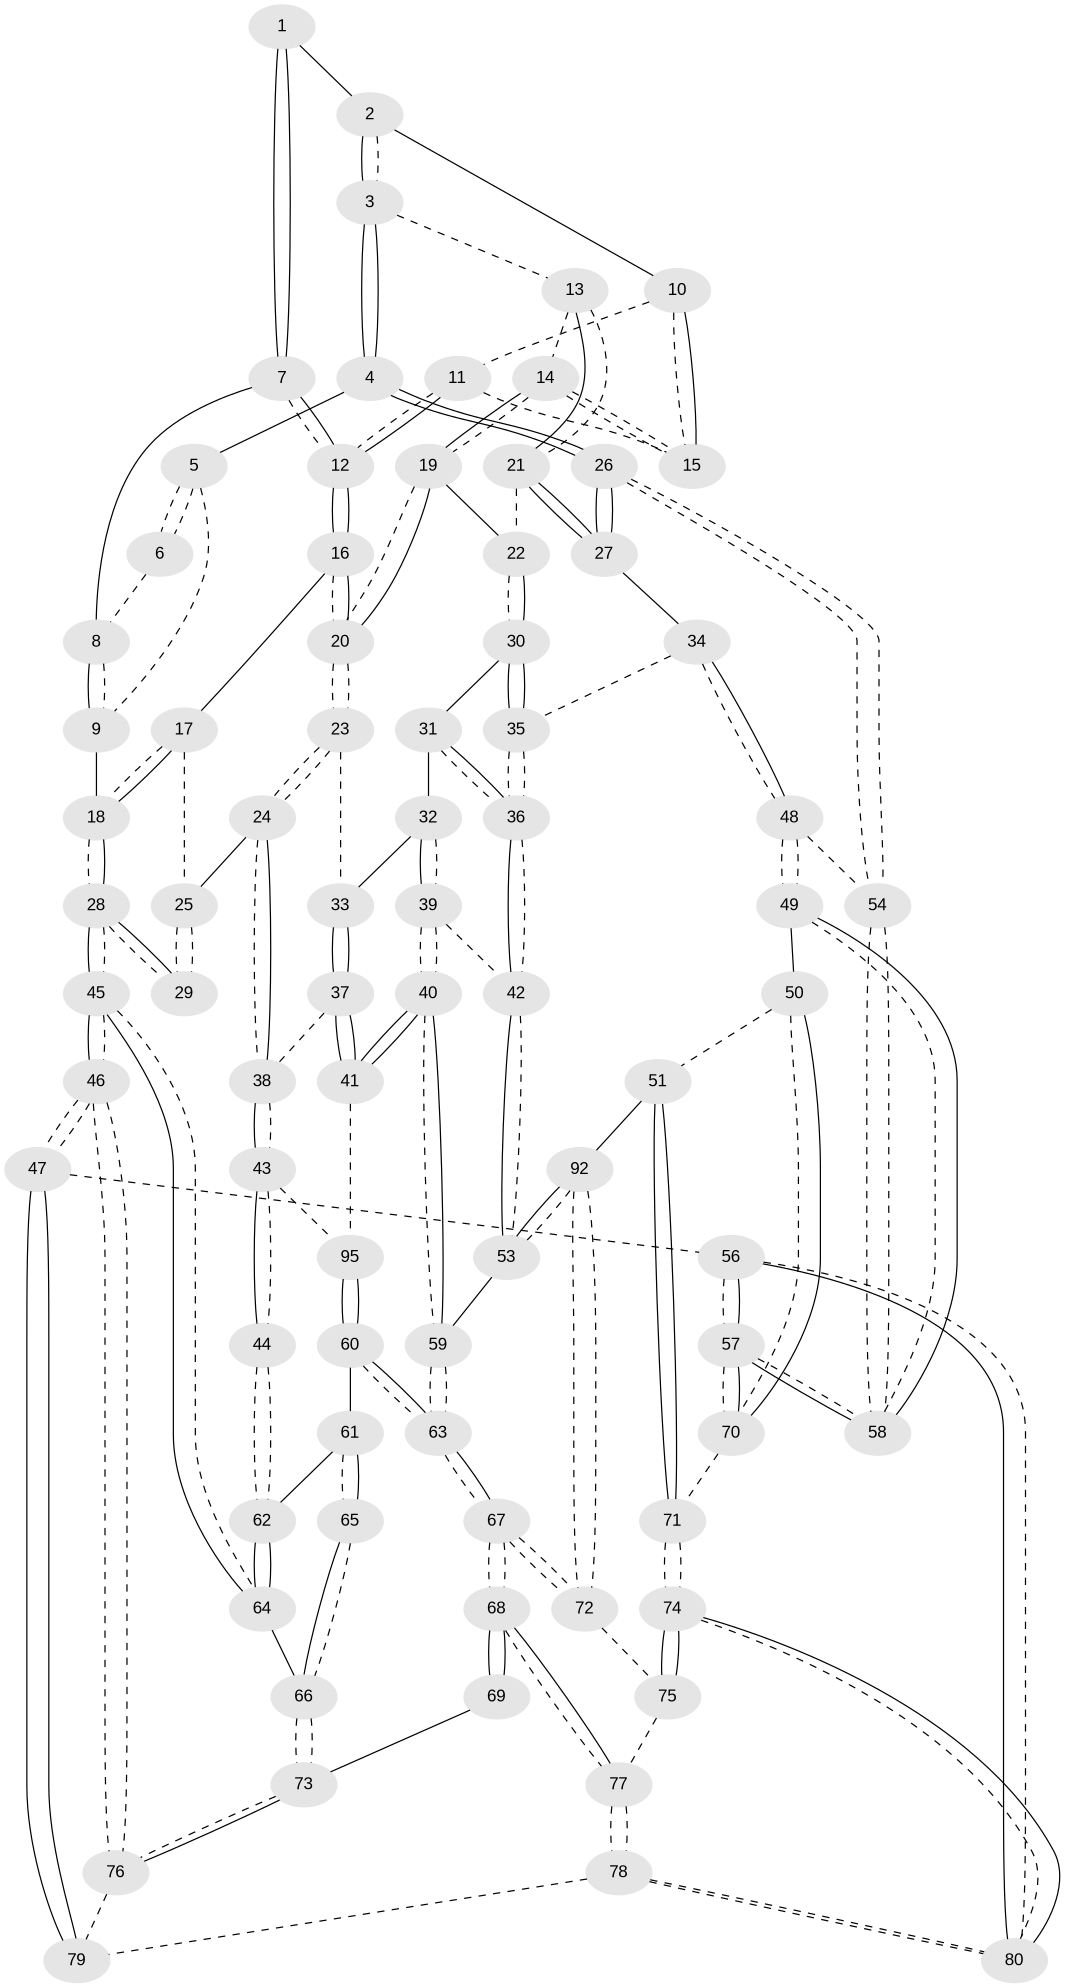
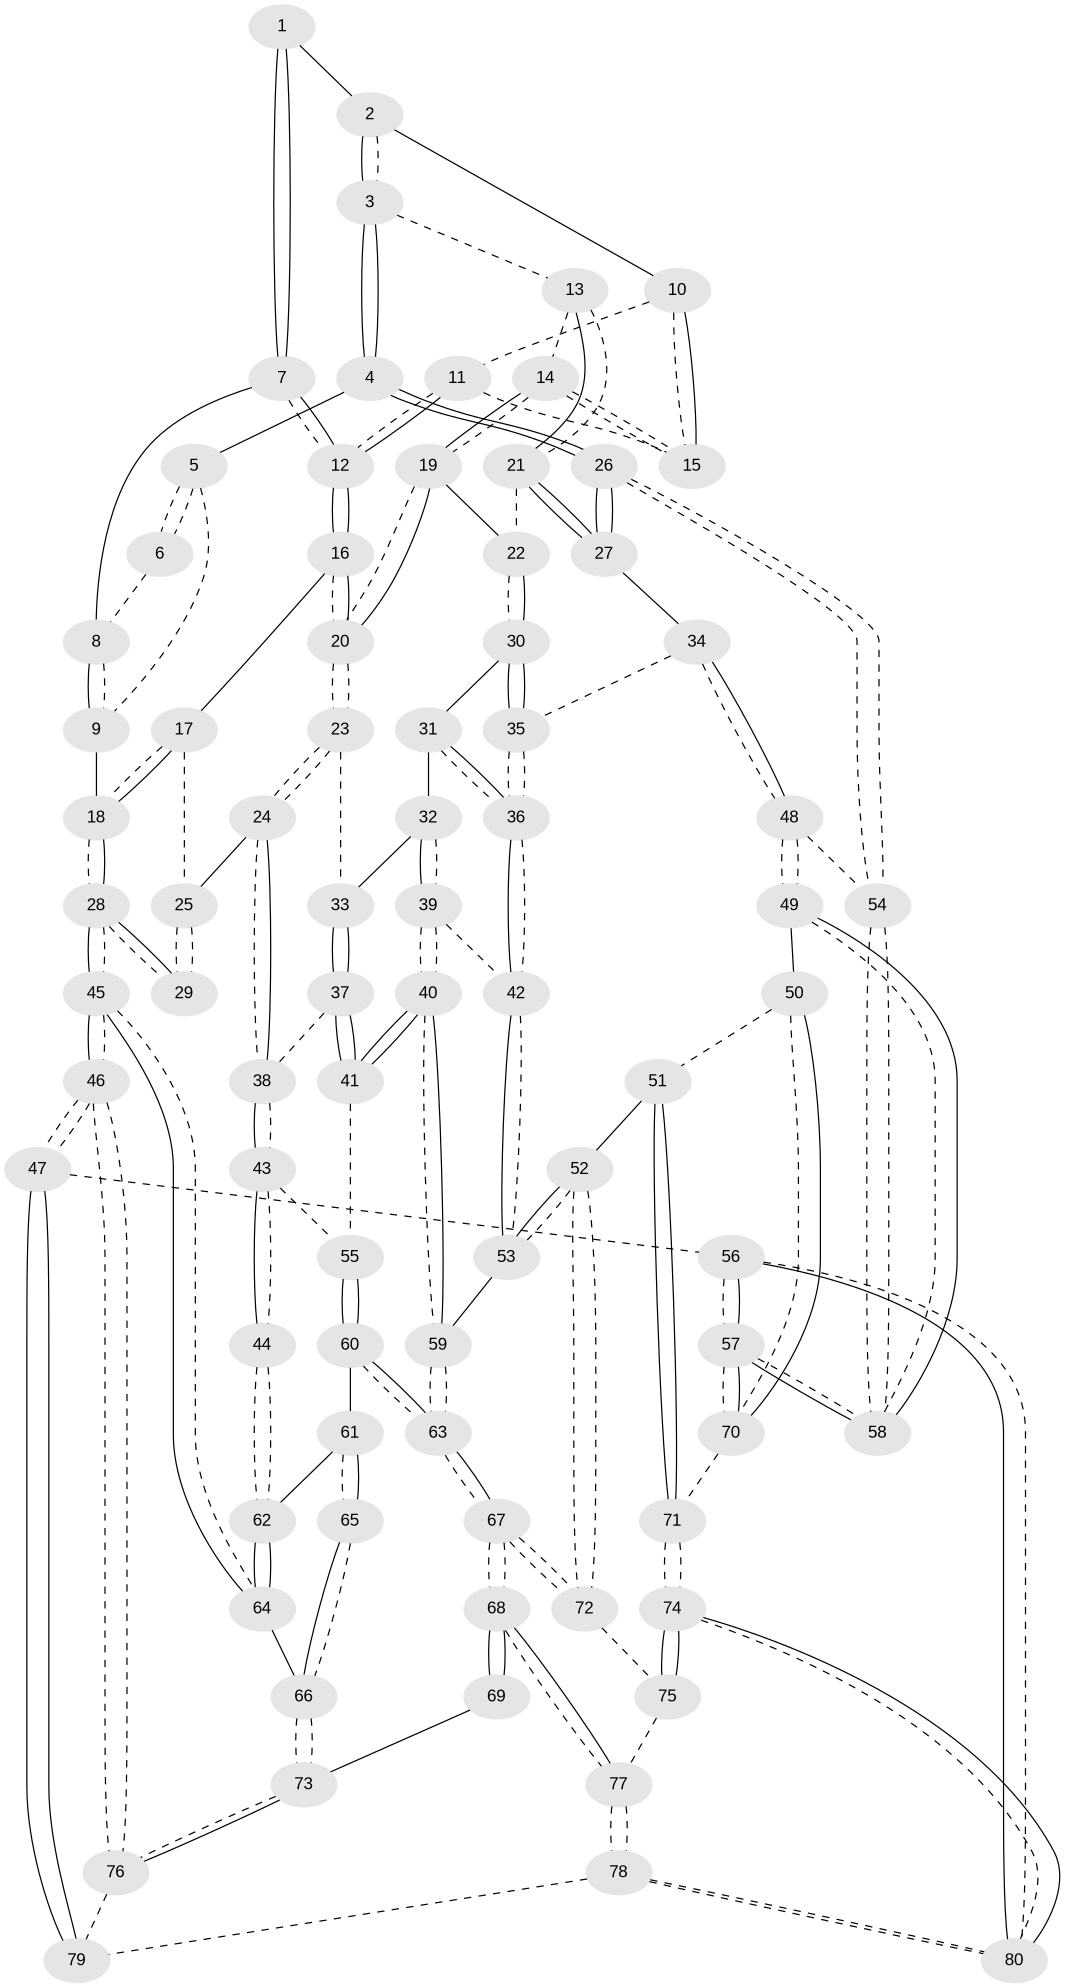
node "92": label "92" -> "52"
node "95": label "95" -> "55"
